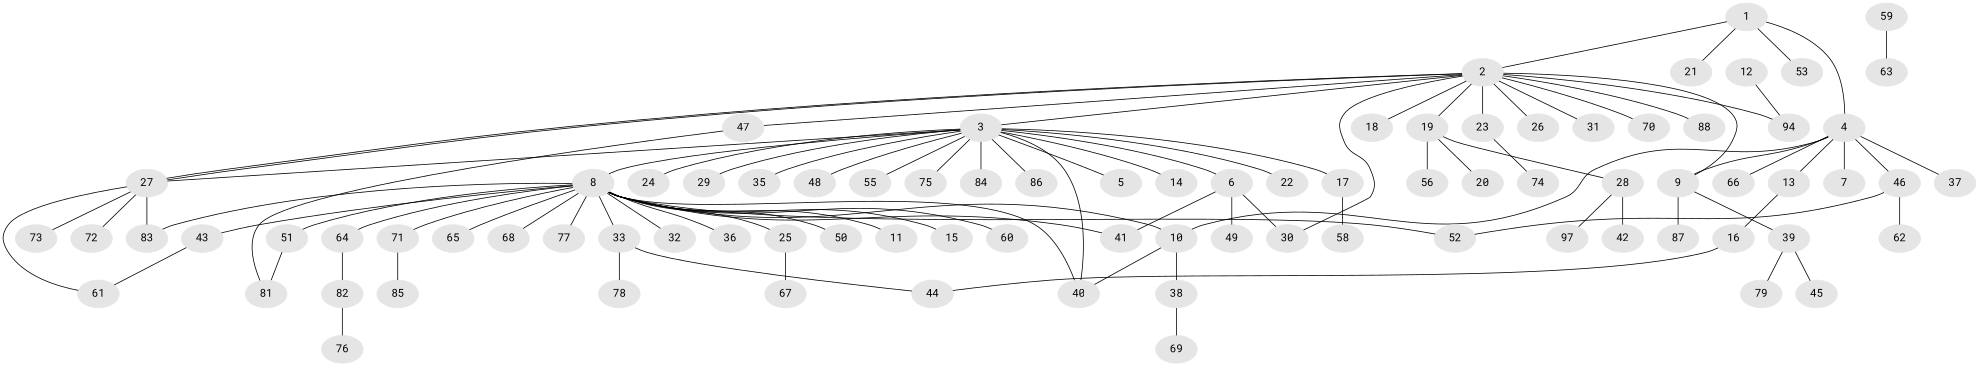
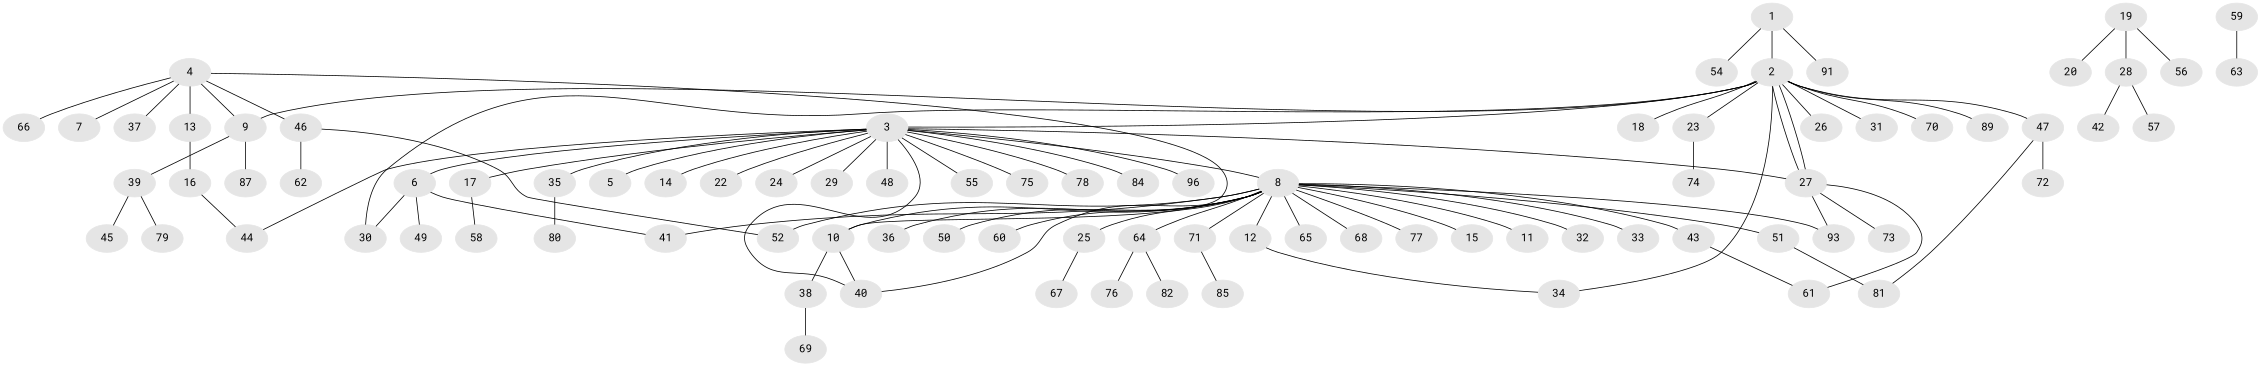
edge "1" -- "4": removed
node "21": label "21" -> "91"
node "53": label "53" -> "54"
edge "2" -- "19": removed
node "88": label "88" -> "89"
node "94": label "94" -> "34"
node "86": label "86" -> "96"
edge "27" -- "72": now "47" -- "72"
edge "8" -- "12": added
node "83": label "83" -> "93"
node "80": added
node "97": label "97" -> "57"
edge "33" -- "78": now "3" -- "78"
edge "33" -- "44": now "3" -- "44"
edge "82" -- "76": now "64" -- "76"
